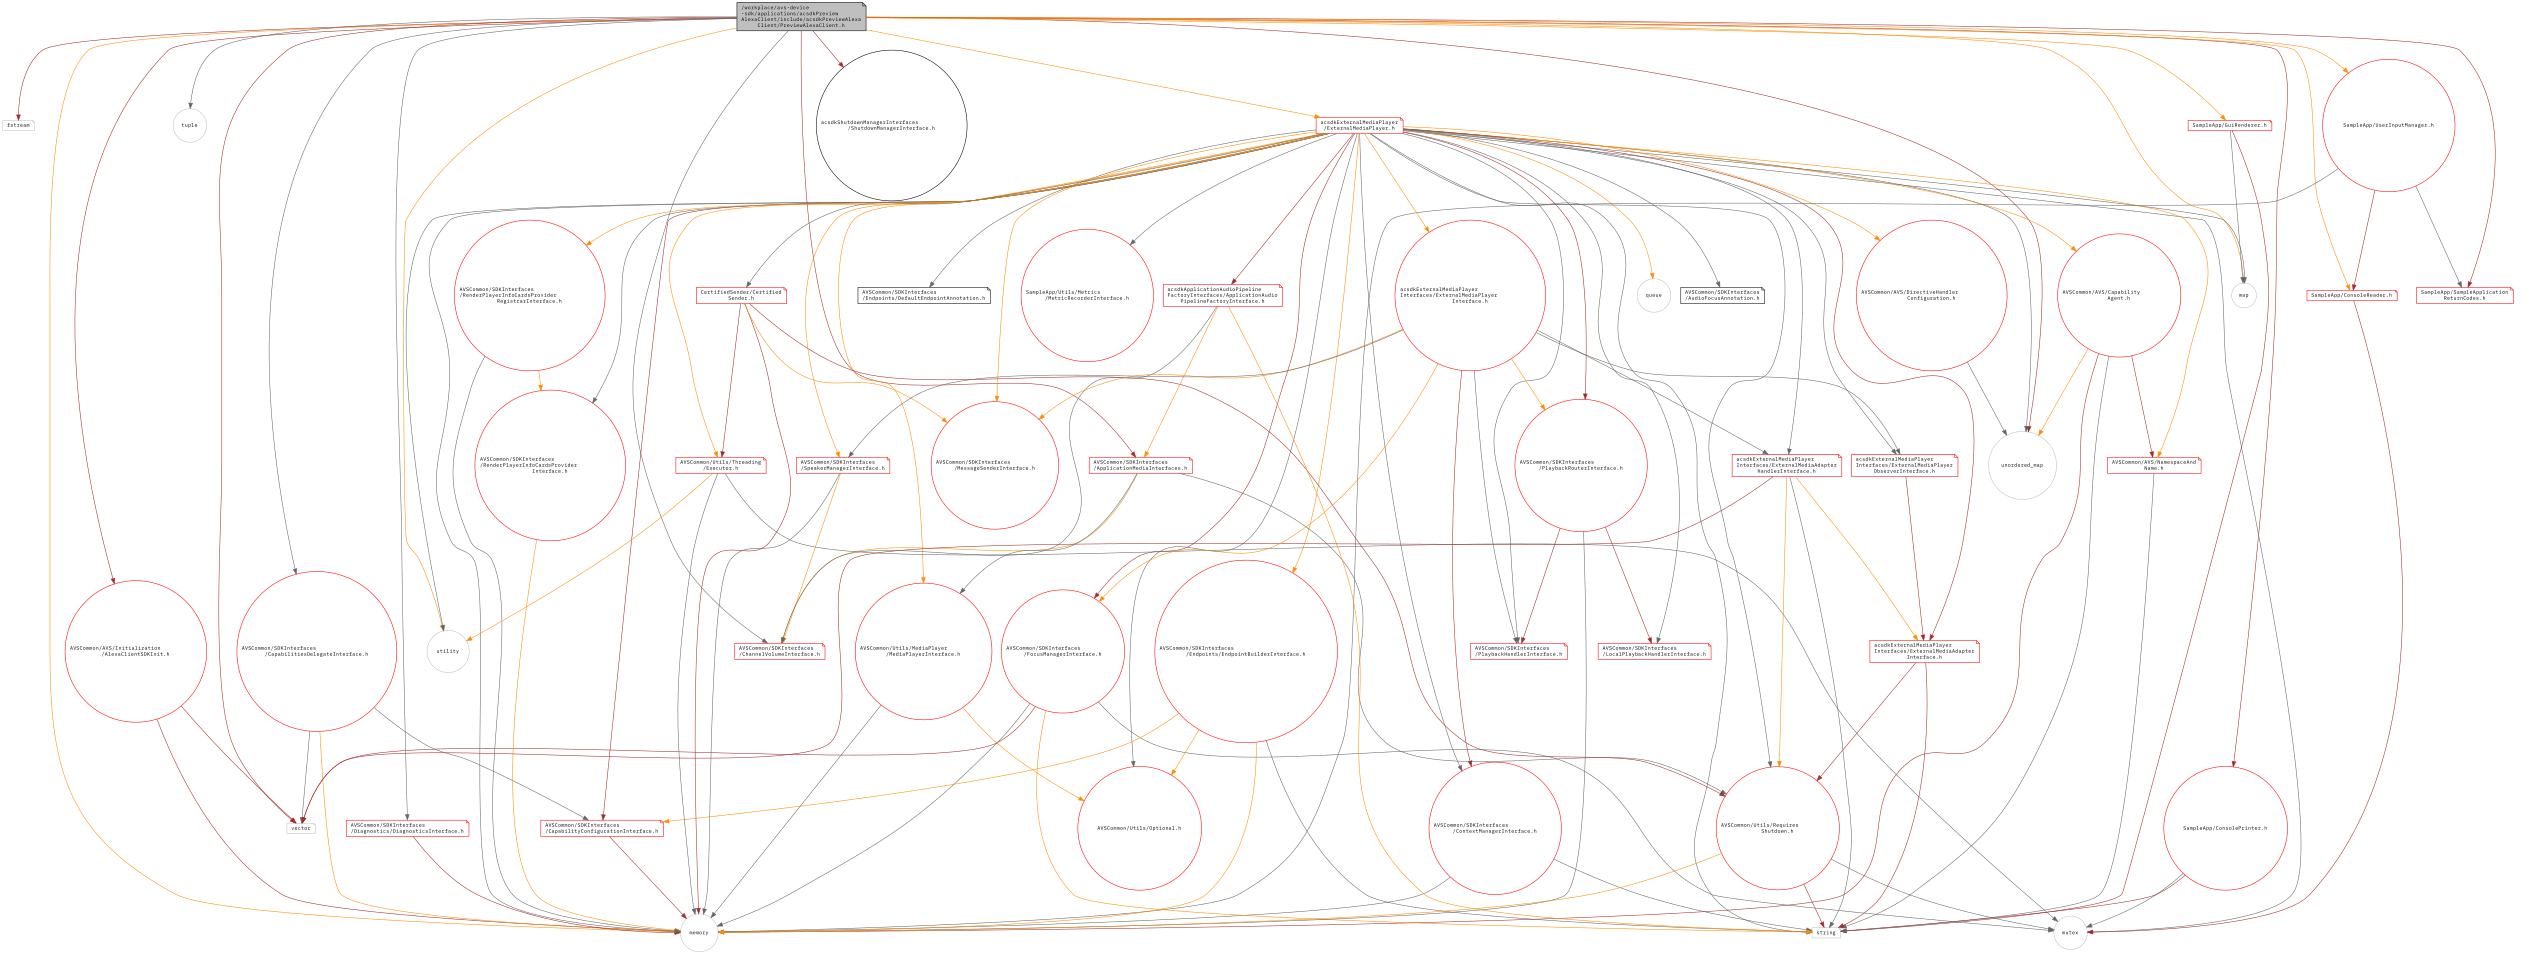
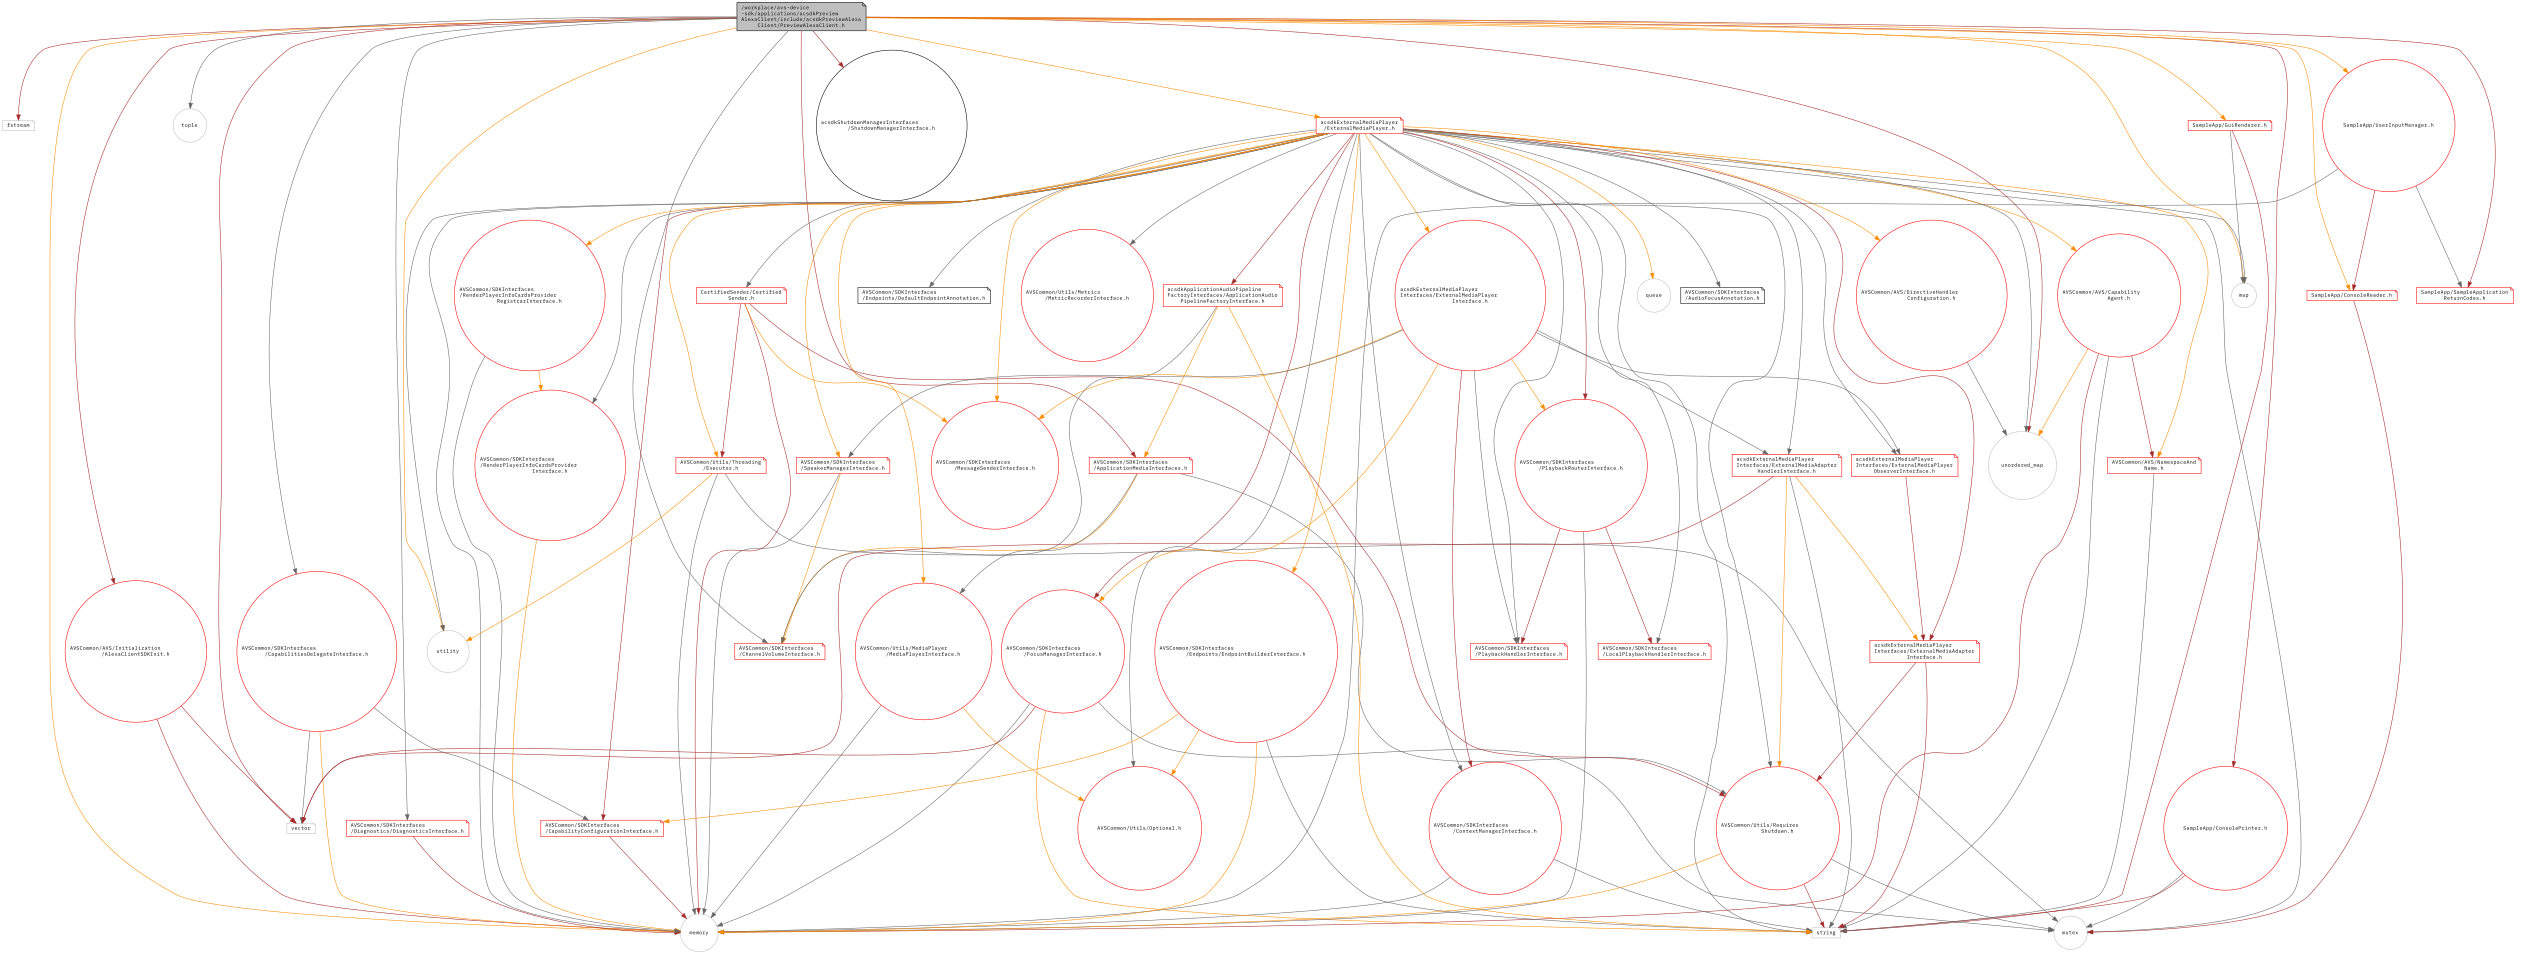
node "SampleApp/Utils/Metrics /MetricRecorderInterface.h": label "SampleApp/Utils/Metrics /MetricRecorderInterface.h" -> "AVSCommon/Utils/Metrics /MetricRecorderInterface.h"
